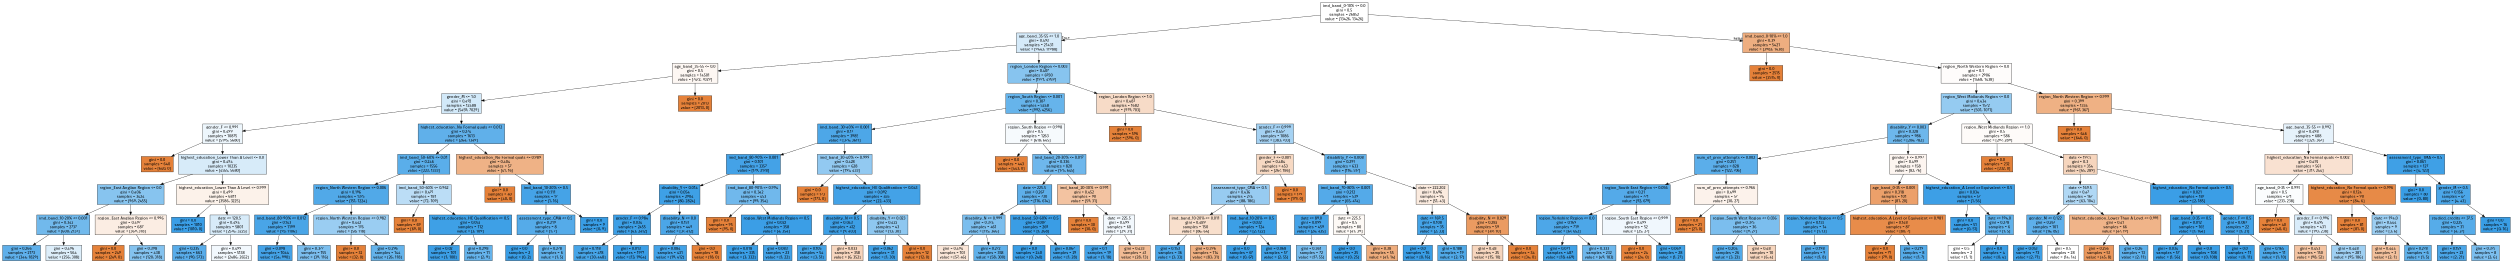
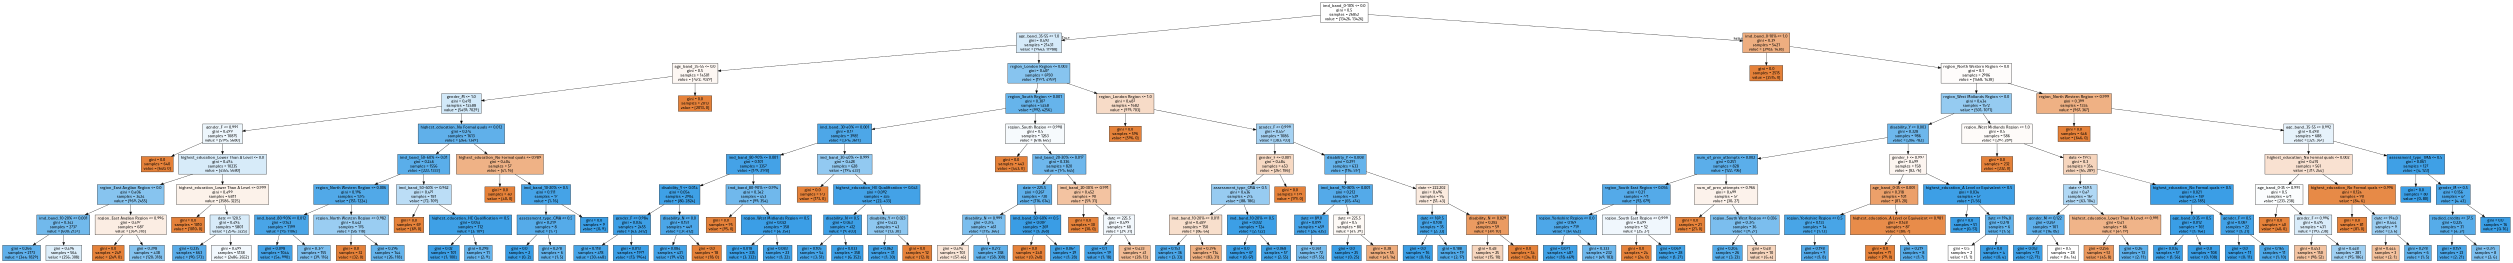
node "gini = 0.0 samples = 1010 value = [1010, 0]": fillcolor #399de5fd -> #e58139ff
node "gini = 0.033 samples = 358 value = [6, 352]": fillcolor #e5813955 -> #399de5fb
node "gini = 0.0 samples = 240 value = [0, 240]": fillcolor #399de5ff -> #e58139ff
